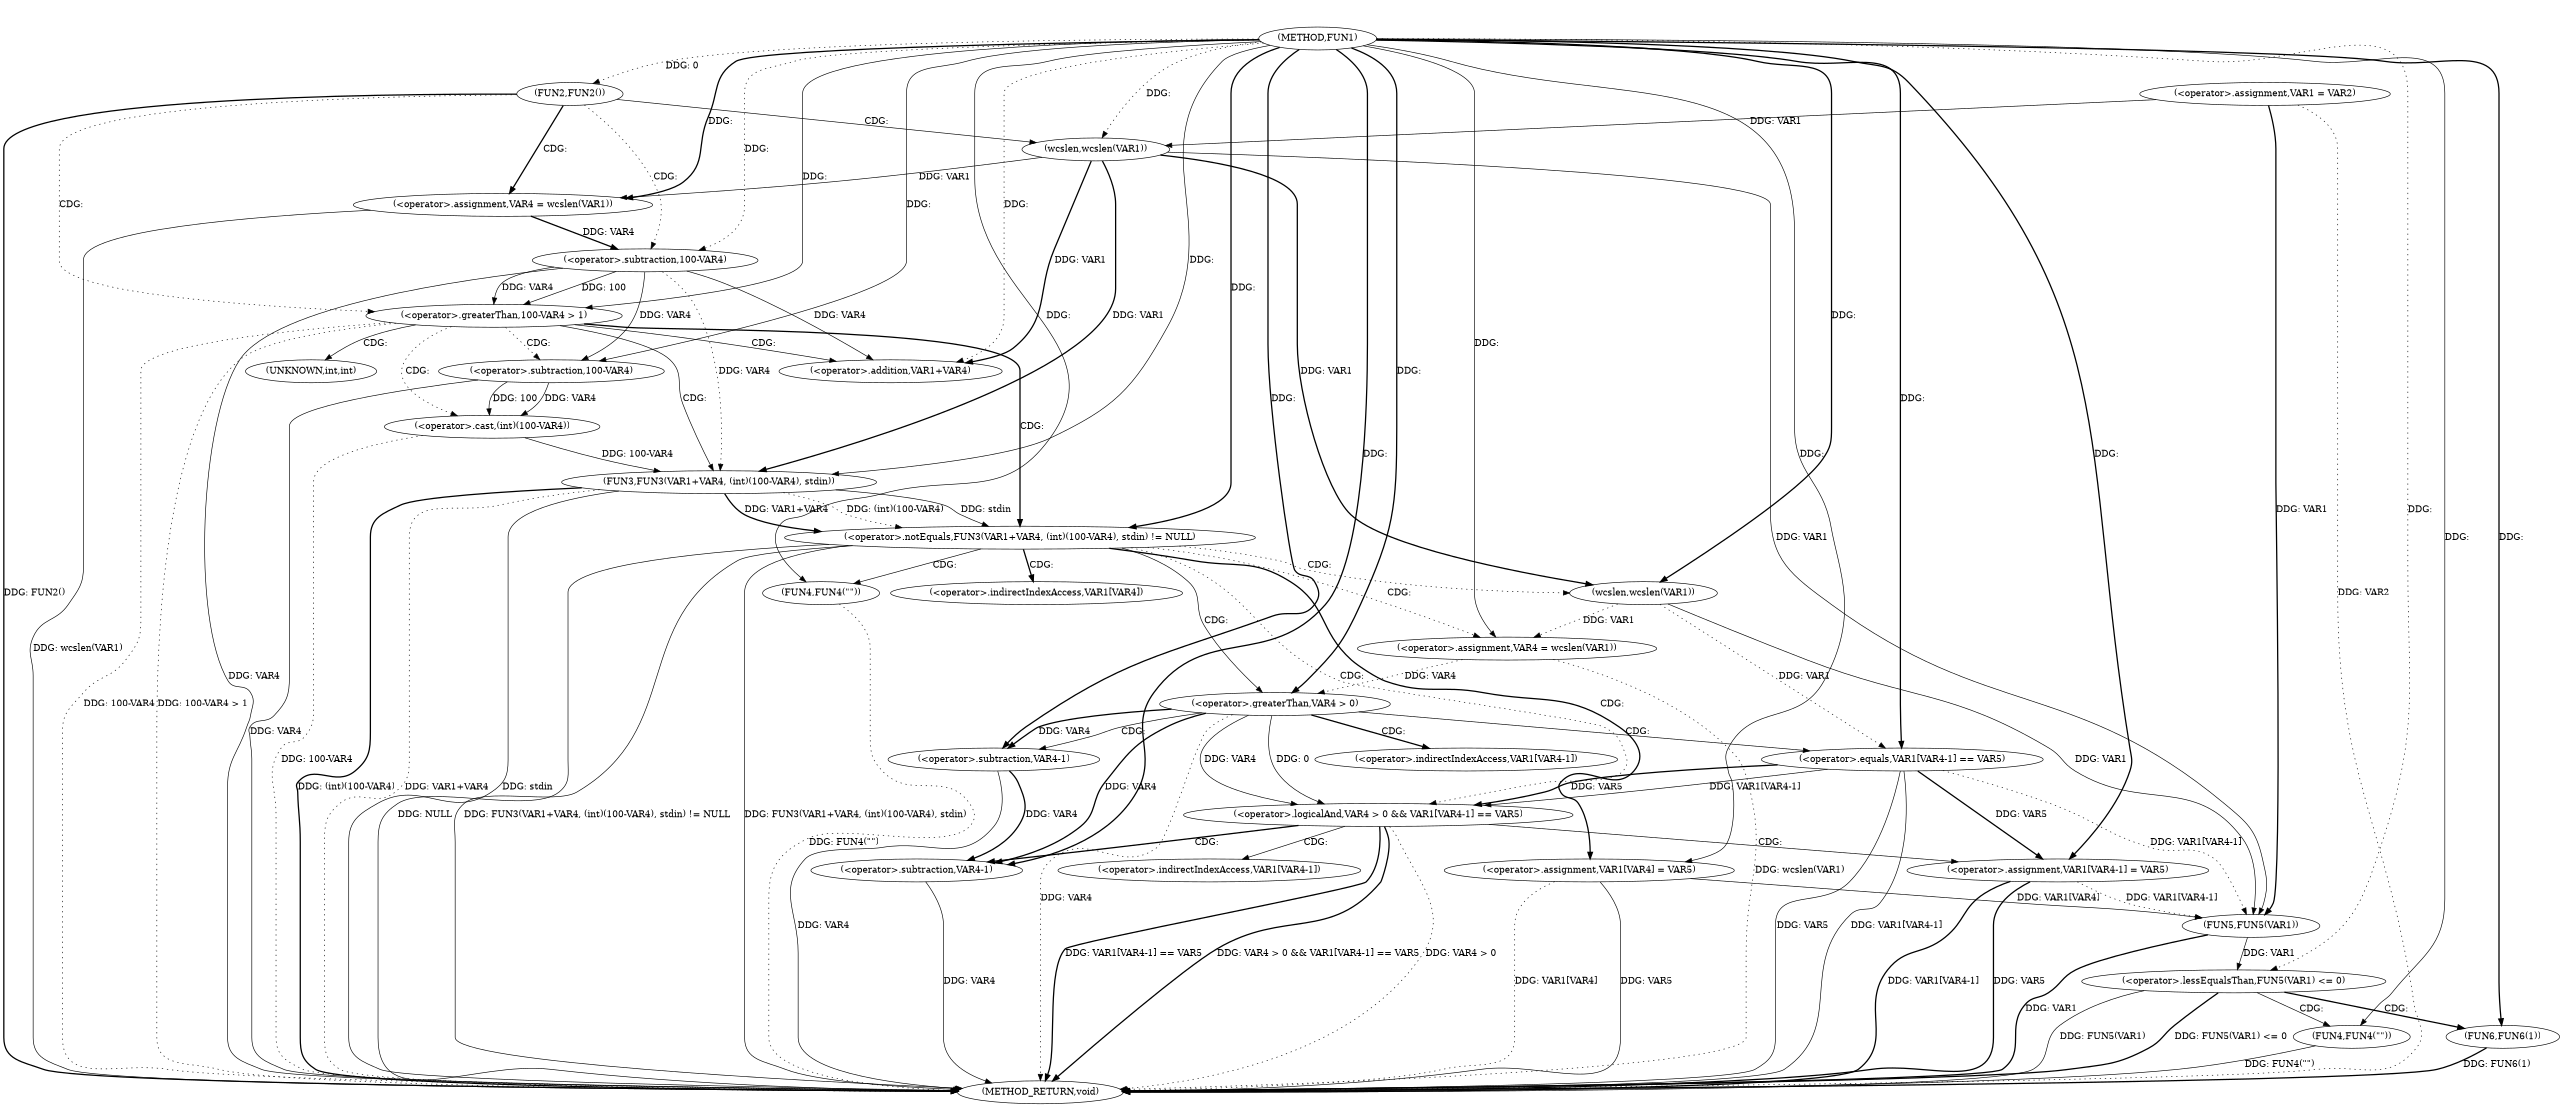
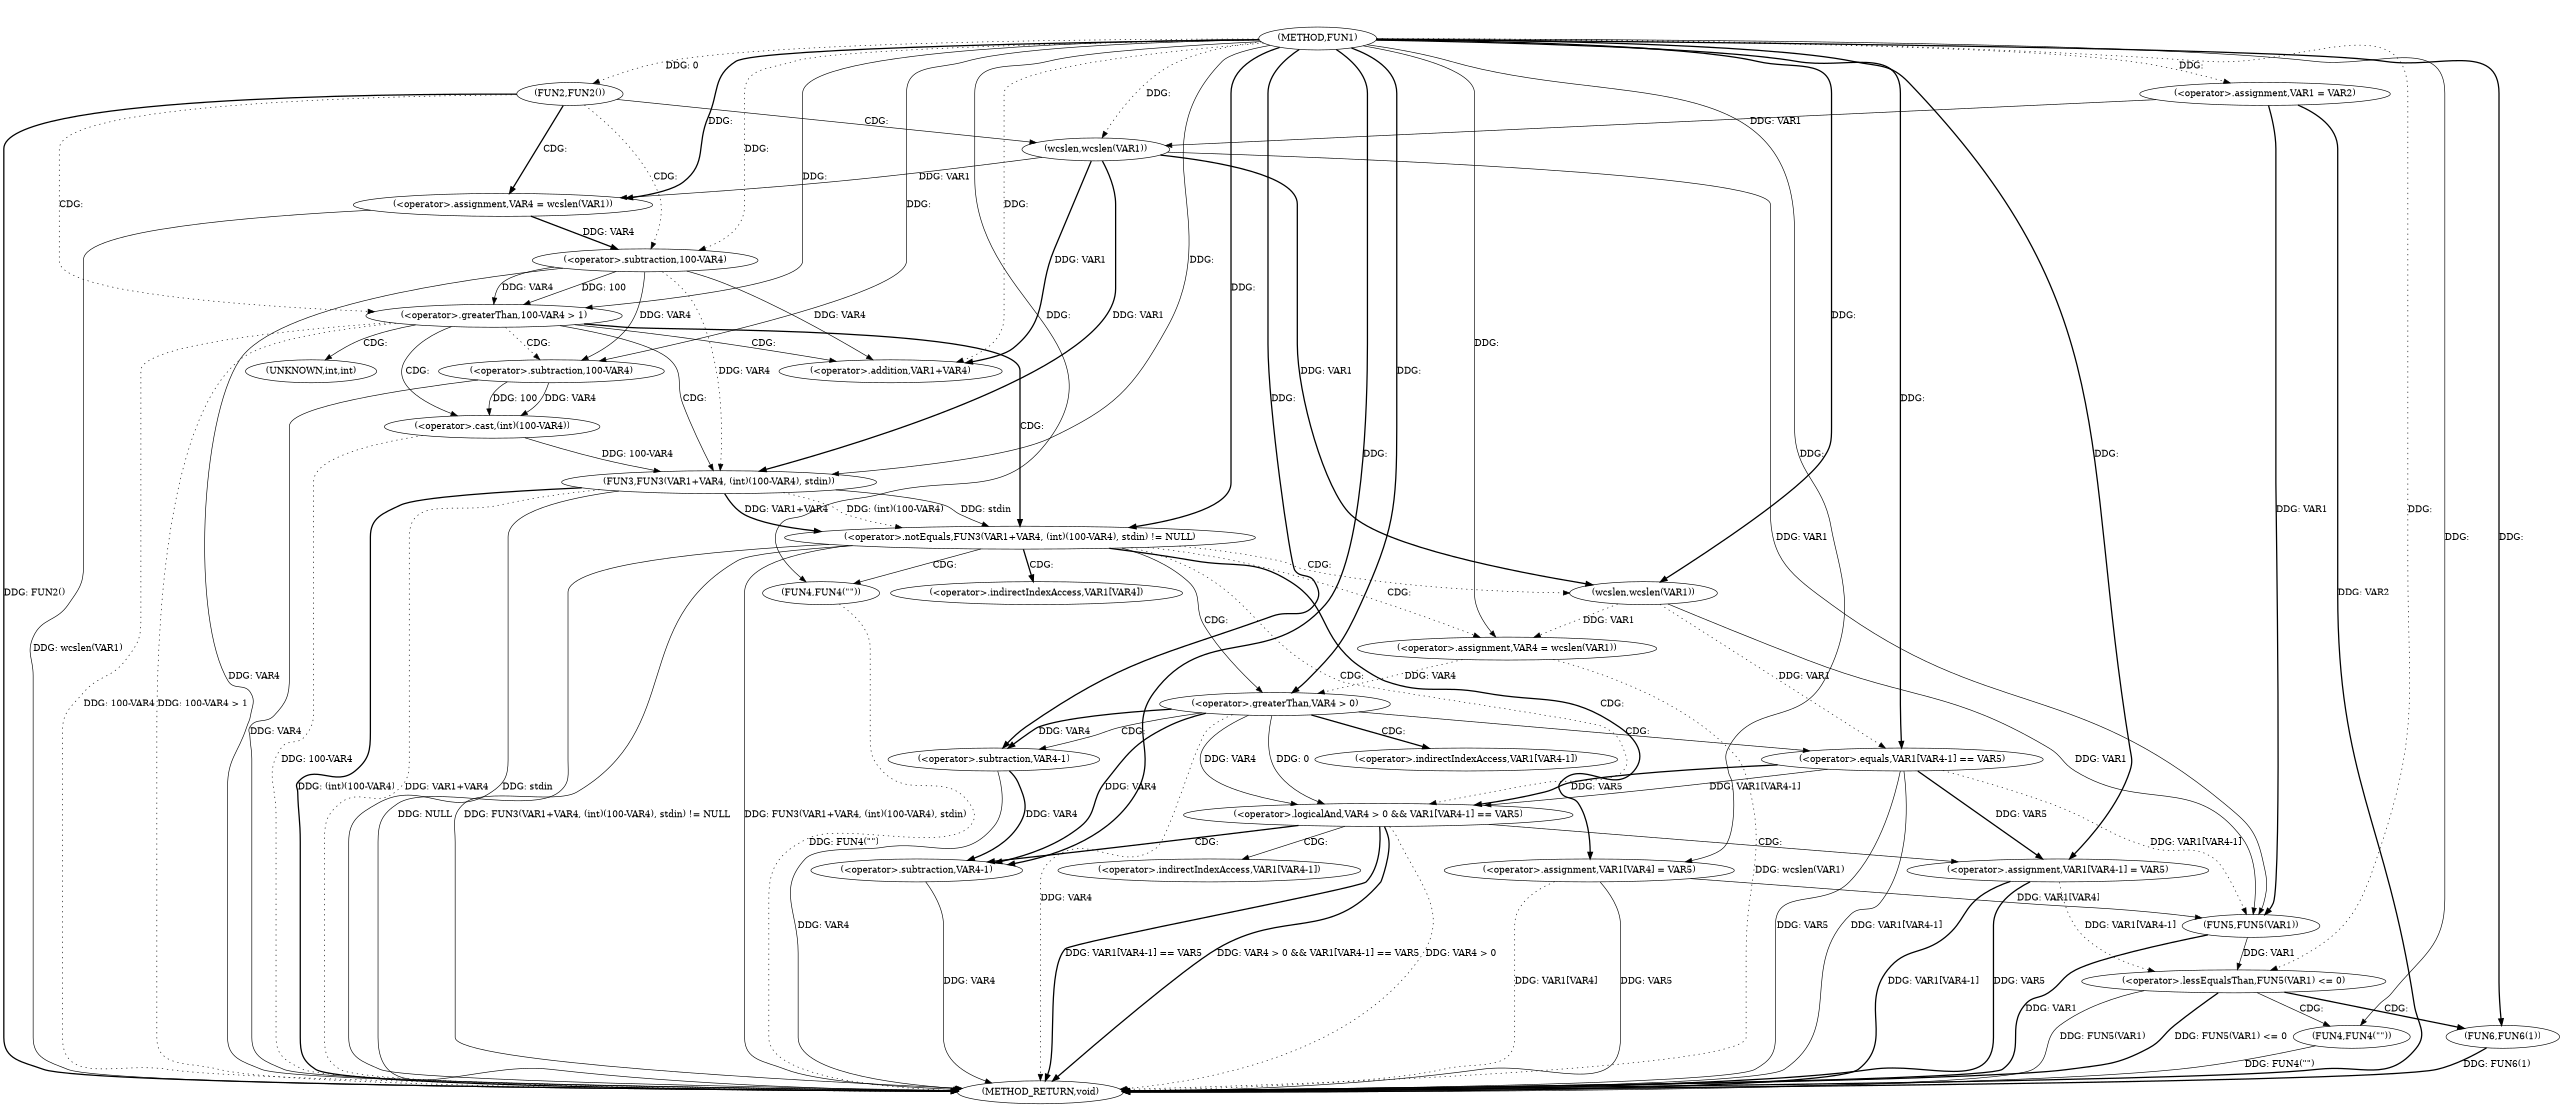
edge "(METHOD,FUN1)" -> "(<operator>.assignment,VAR1 = VAR2)": added, label "DDG:"
edge "(<operator>.greaterThan,100-VAR4 > 1)" -> "(<operator>.cast,(int)(100-VAR4))": style dotted -> solid
edge "(<operator>.assignment,VAR1[VAR4-1] = VAR5)" -> "(FUN5,FUN5(VAR1))": now "(<operator>.assignment,VAR1[VAR4-1] = VAR5)" -> "(<operator>.lessEqualsThan,FUN5(VAR1) <= 0)"
edge "(<operator>.assignment,VAR1 = VAR2)" -> "(METHOD_RETURN,void)": style dotted -> bold
